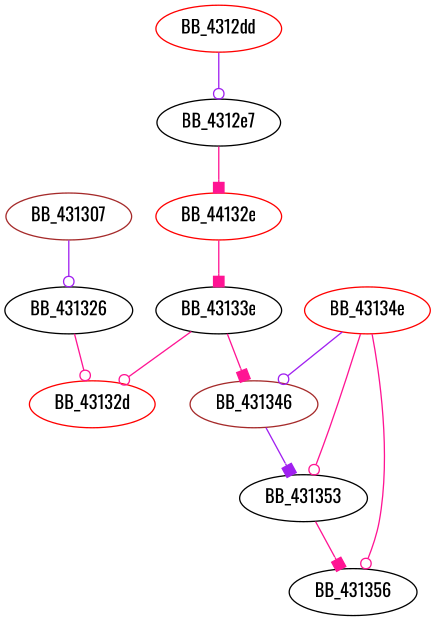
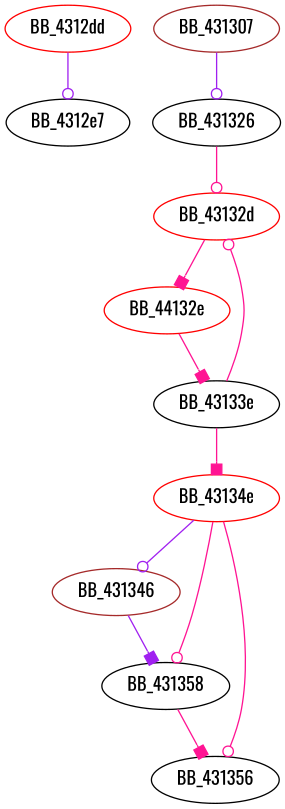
edge "BB_4312e7" -> "BB_44132e": now "BB_43132d" -> "BB_44132e"
edge "BB_43133e" -> "BB_431346": now "BB_43133e" -> "BB_43134e"
node "BB_431353": label "BB_431353" -> "BB_431358"
